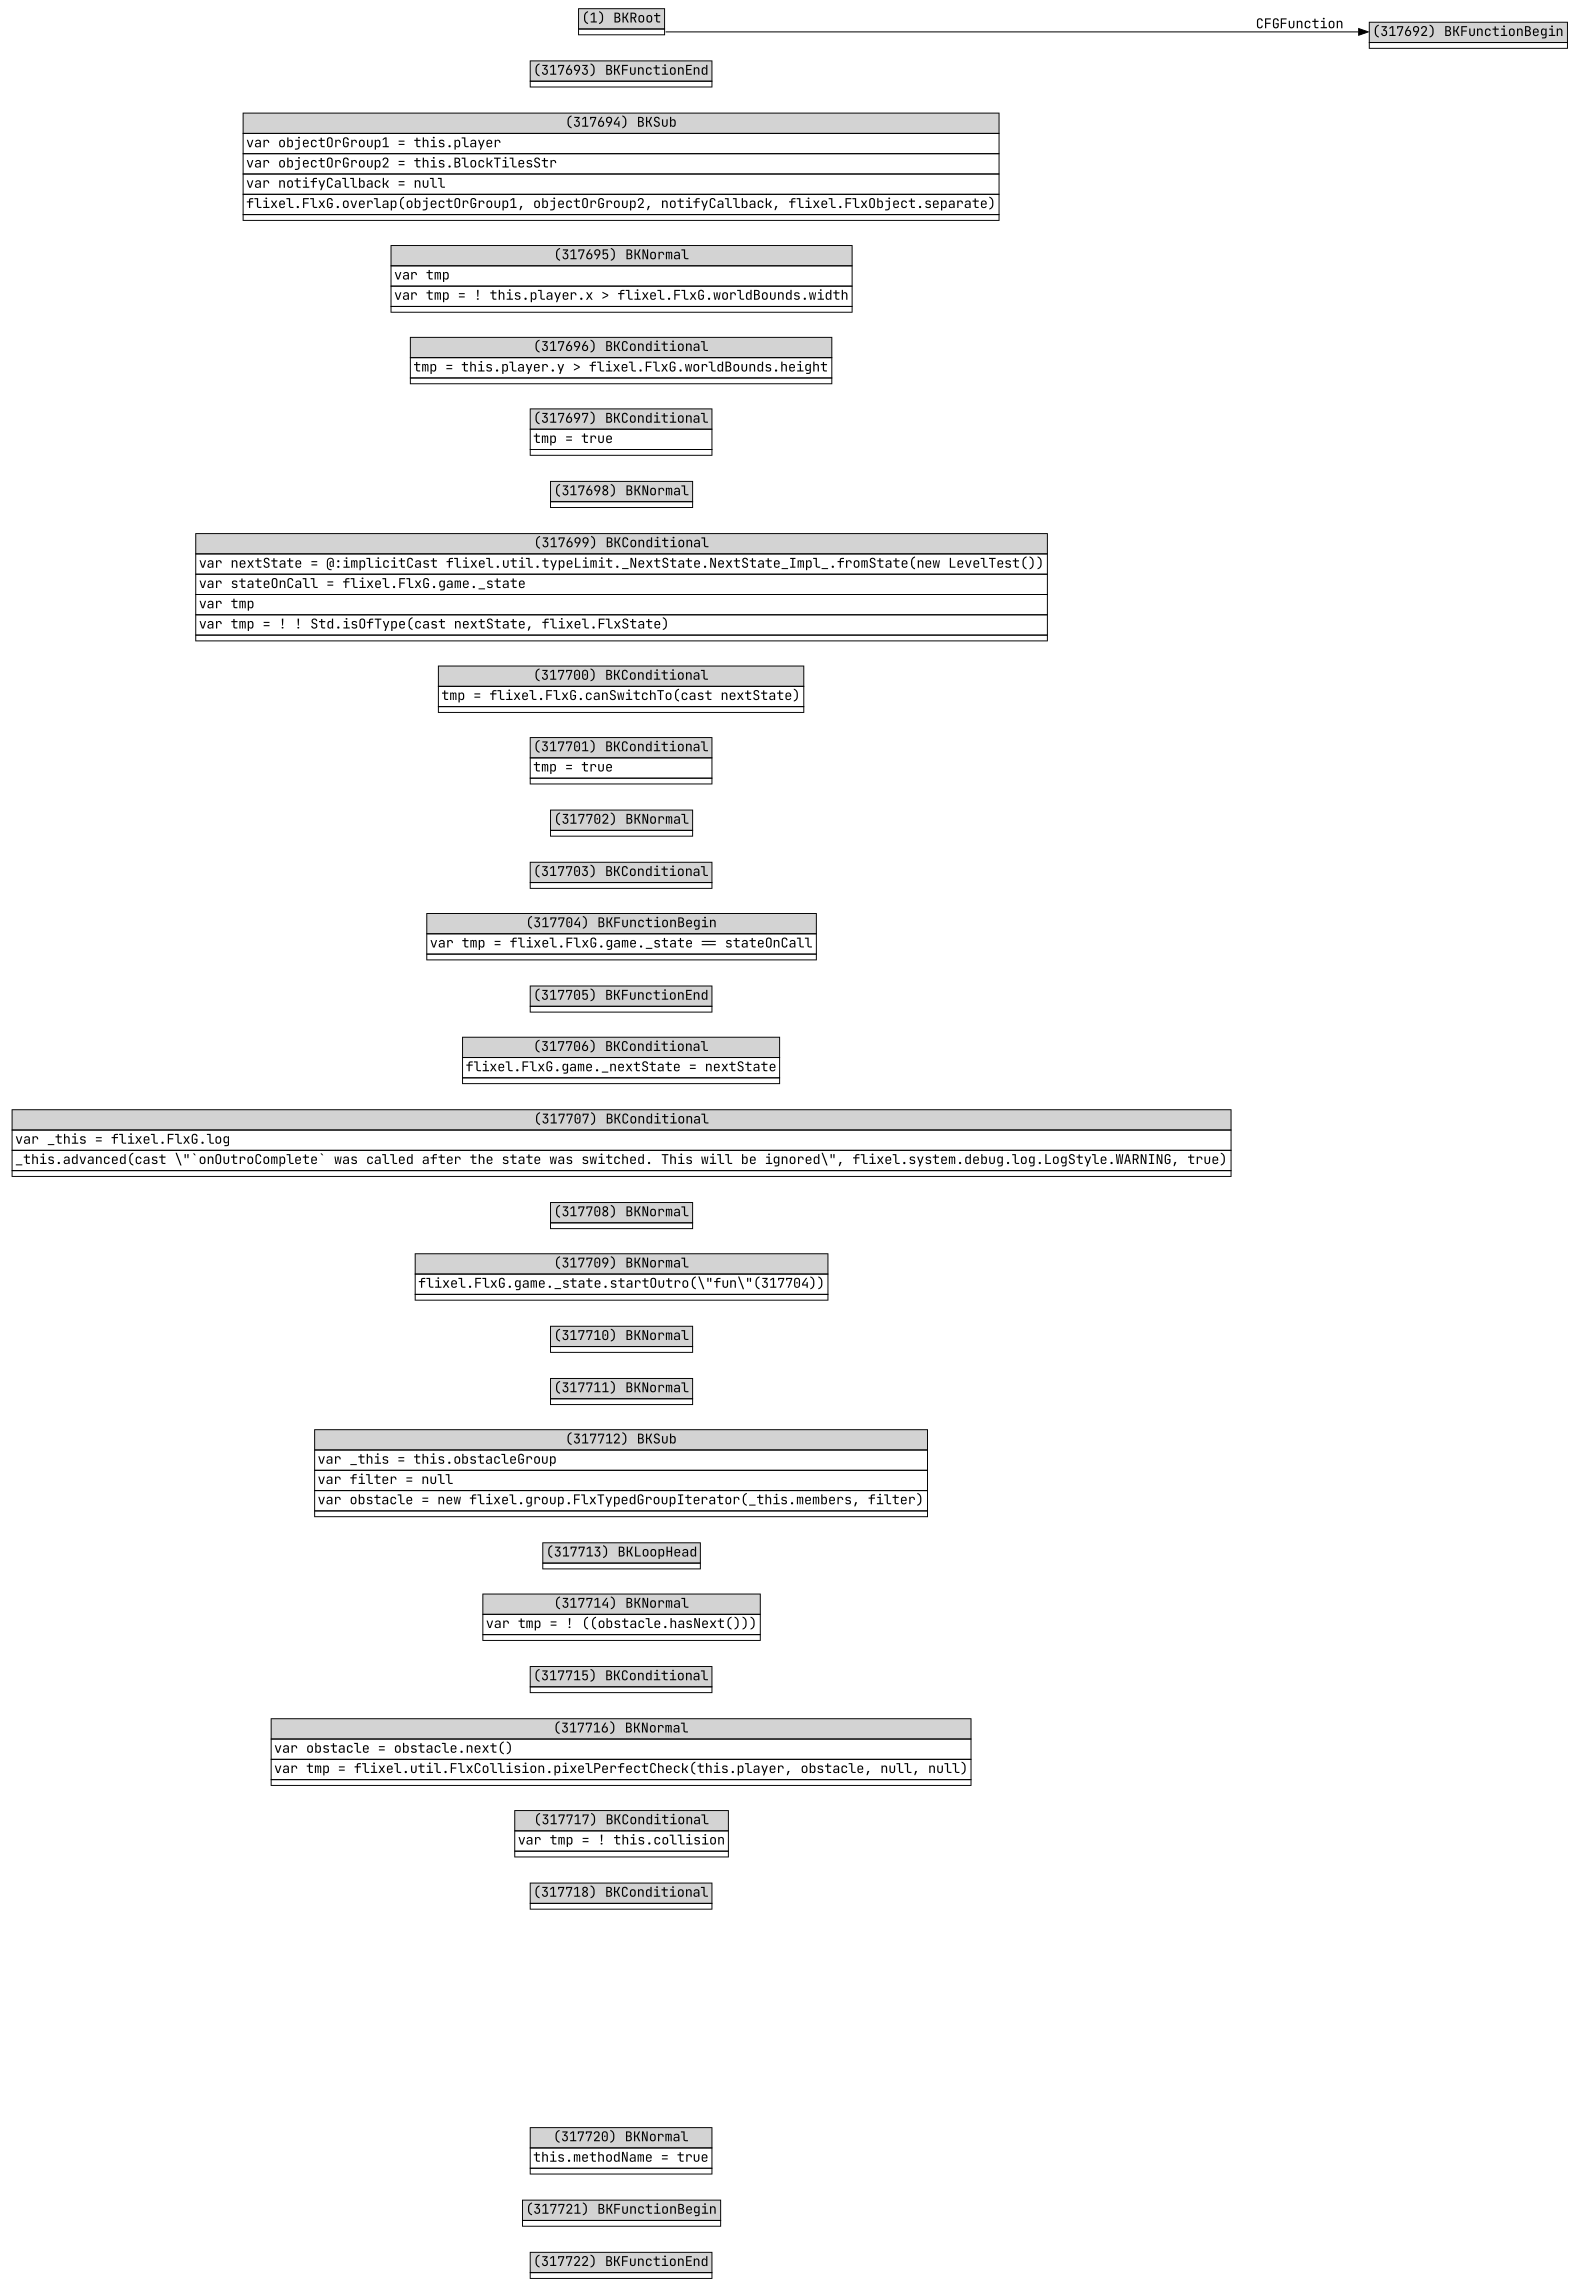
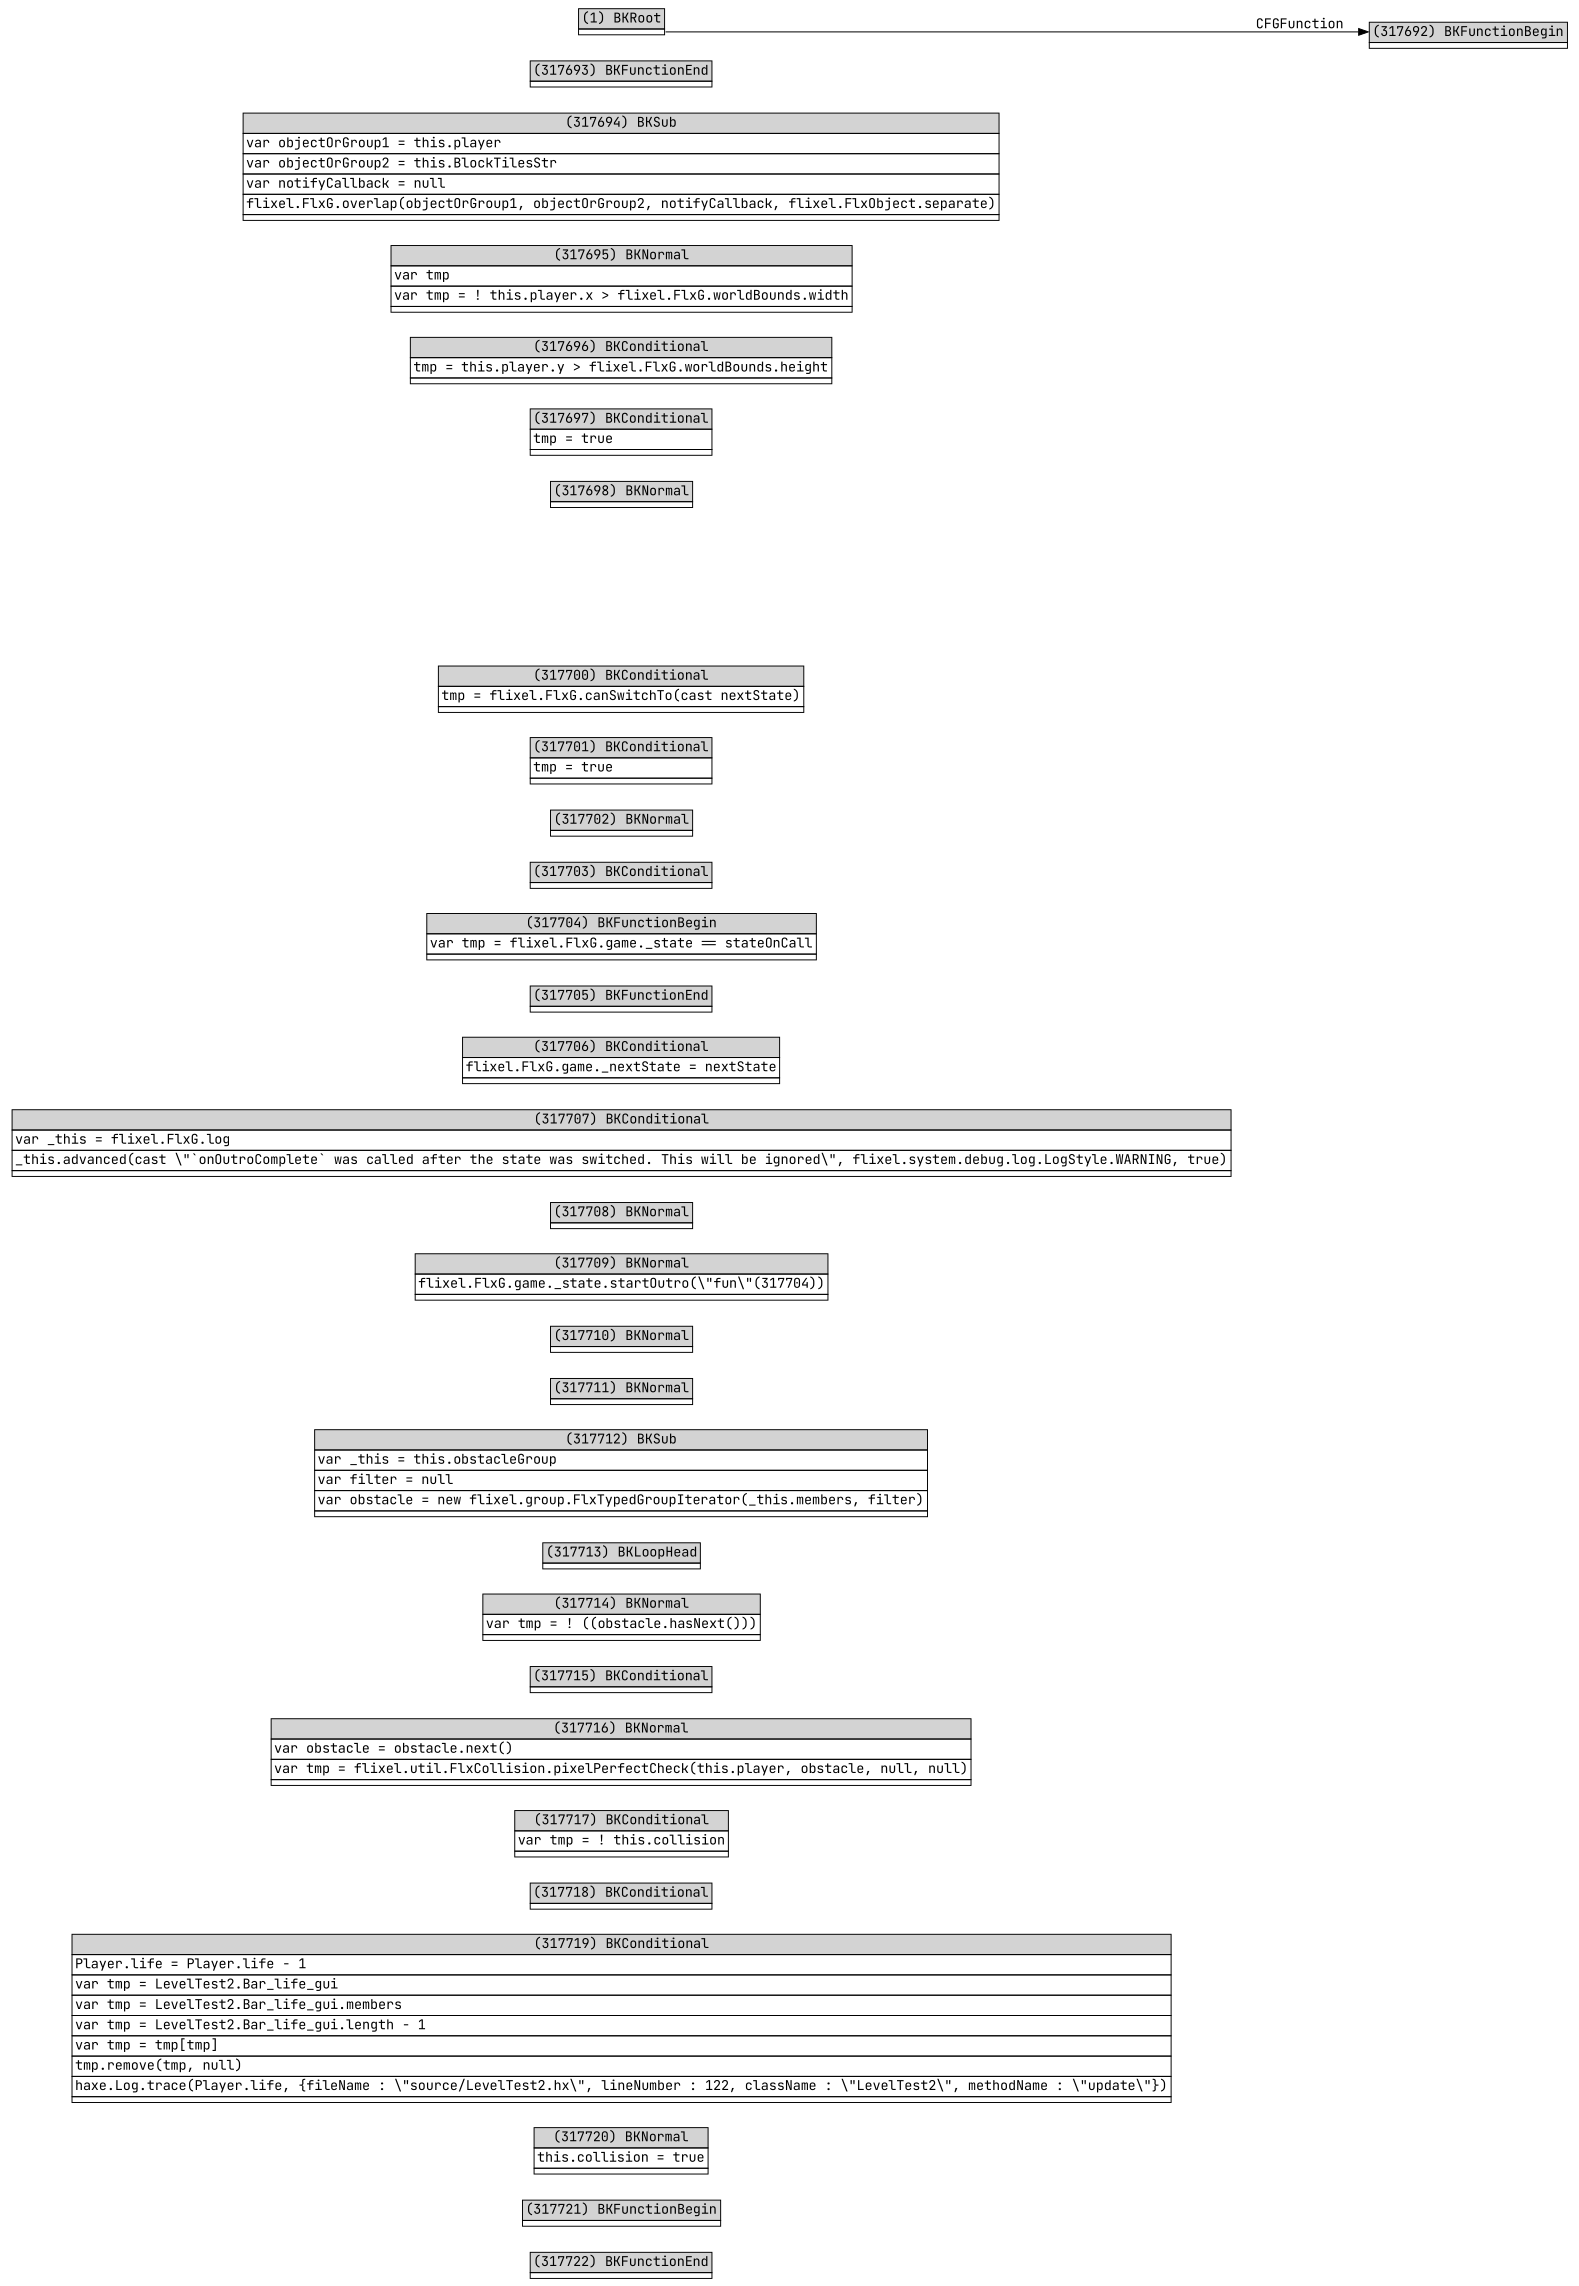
node "(317699) BKConditional": removed
node "(317719) BKConditional": added
node "(317720) BKNormal": text "this.methodName = true" -> "this.collision = true"
